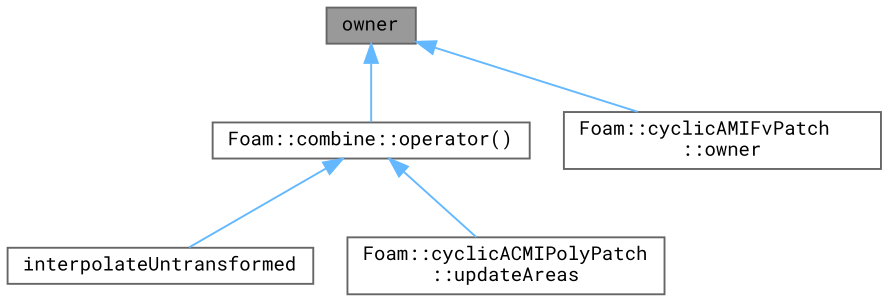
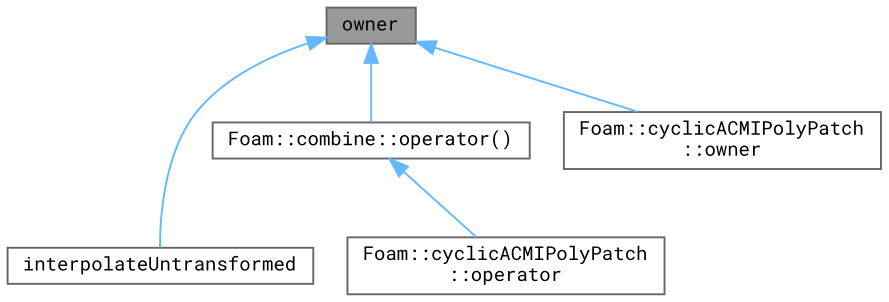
node "Foam::cyclicAMIFvPatch ::owner": label "Foam::cyclicAMIFvPatch ::owner" -> "Foam::cyclicACMIPolyPatch ::owner"
edge "interpolateUntransformed" -> "Foam::combine::operator()": now "interpolateUntransformed" -> "owner"
node "Foam::cyclicACMIPolyPatch ::updateAreas": label "Foam::cyclicACMIPolyPatch ::updateAreas" -> "Foam::cyclicACMIPolyPatch ::operator"
